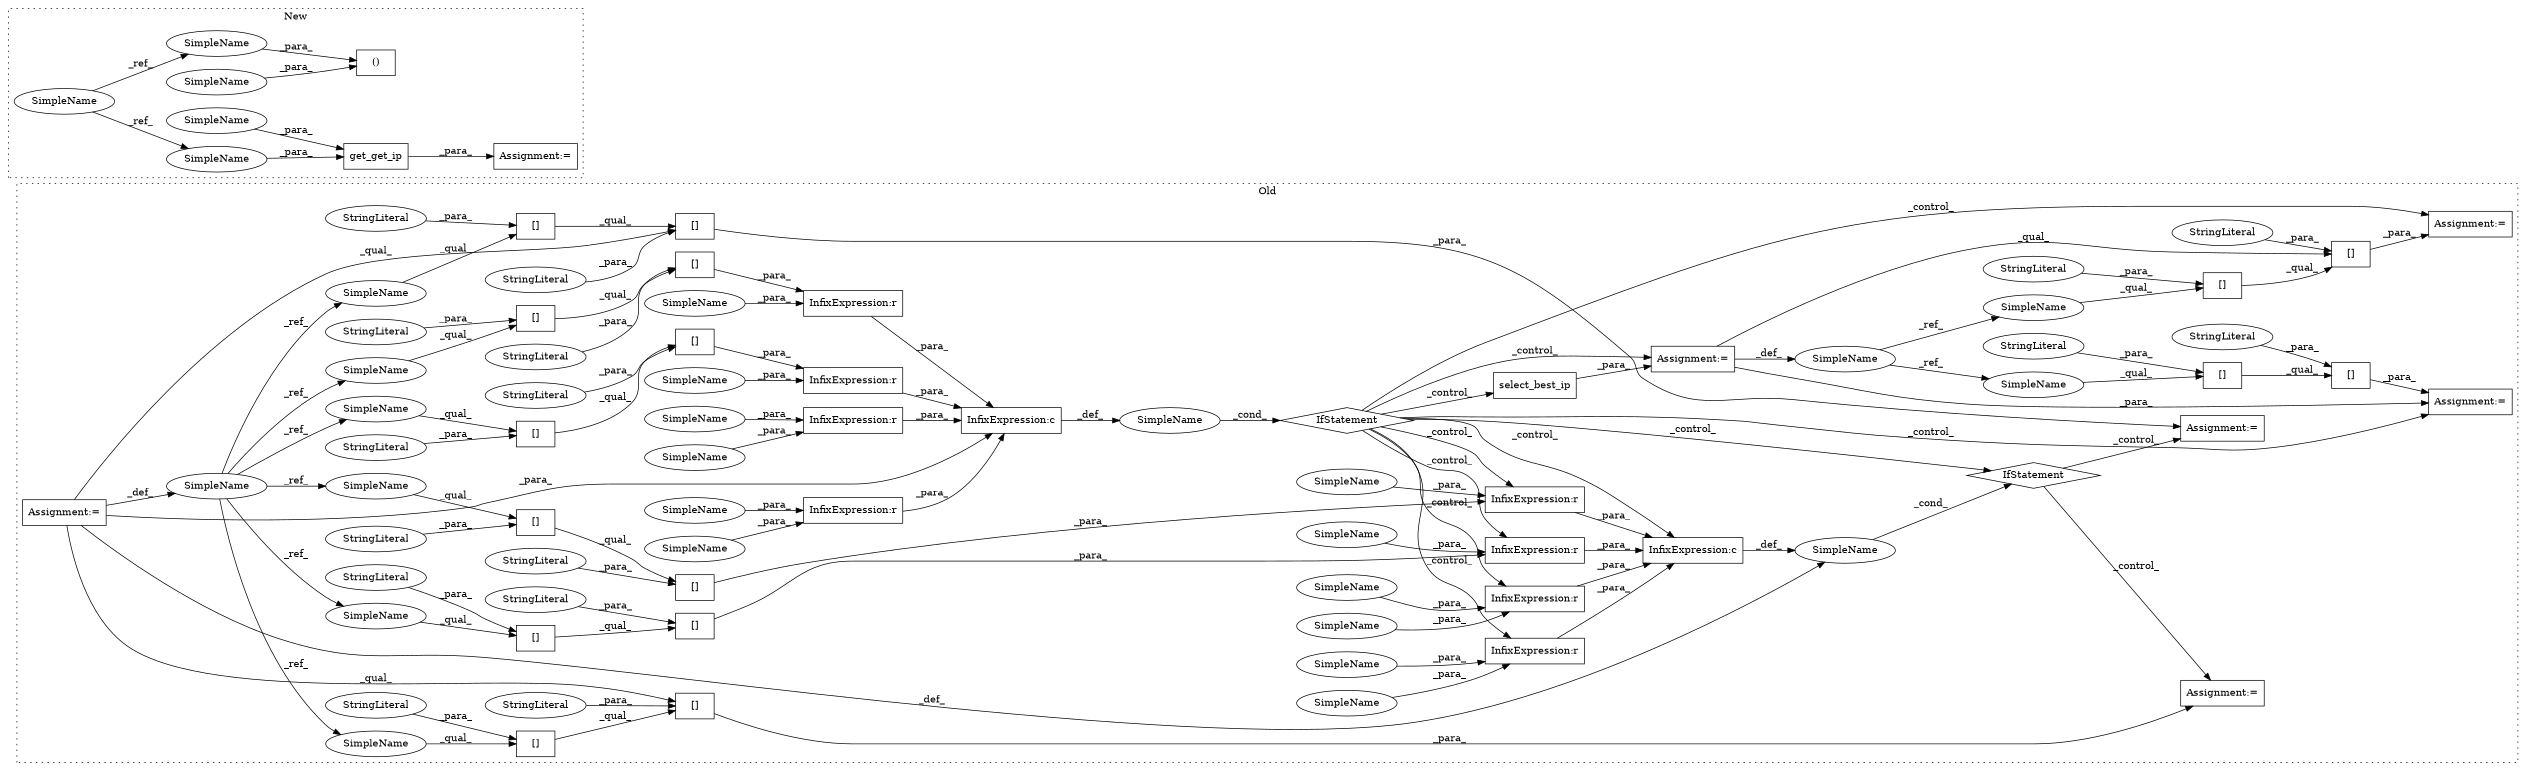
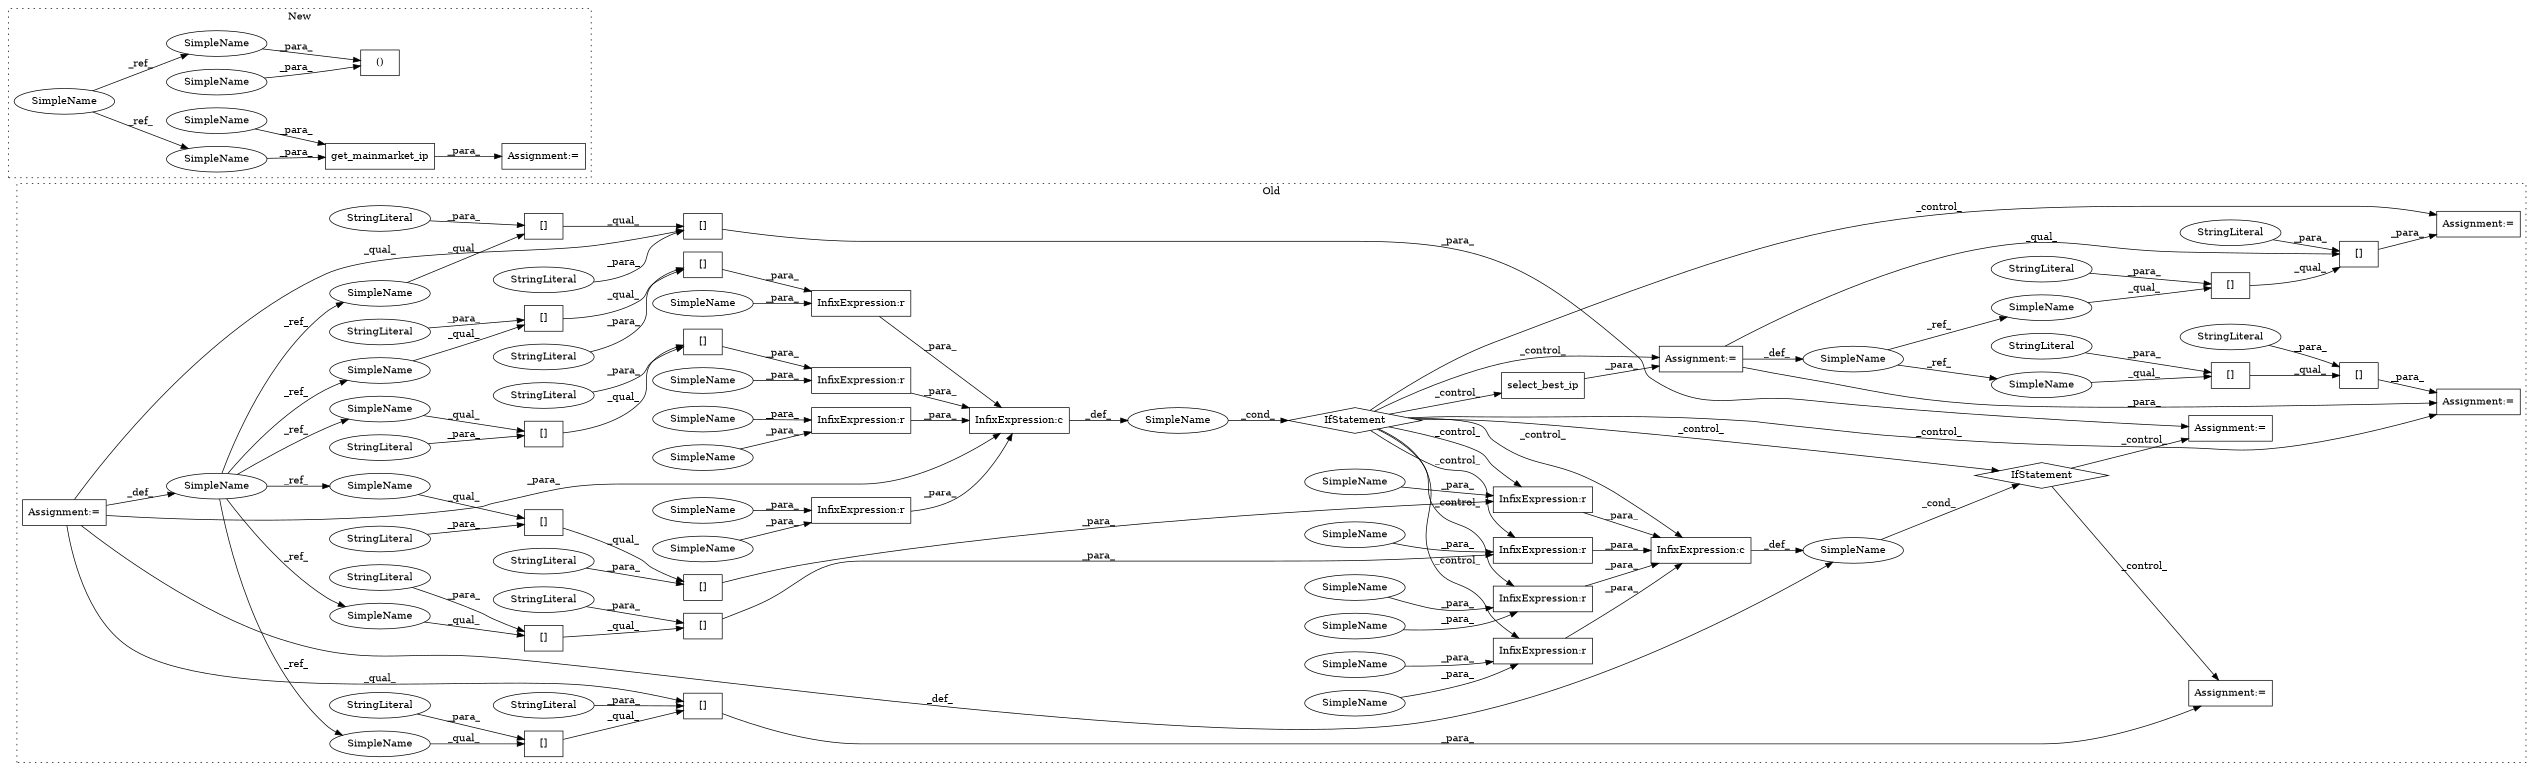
node "get_get_ip": label "get_get_ip" -> "get_mainmarket_ip"
